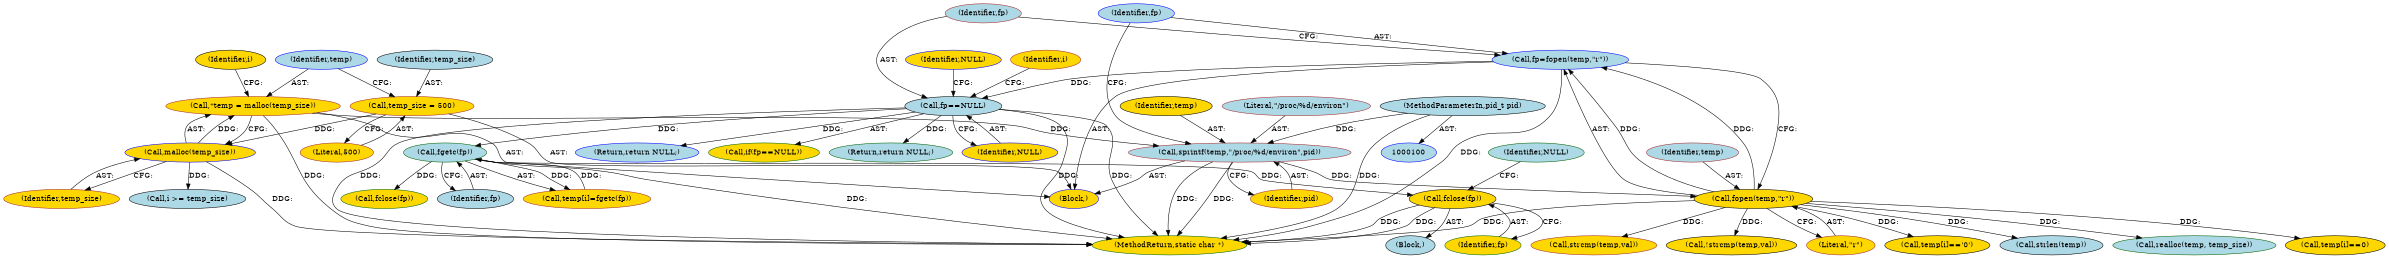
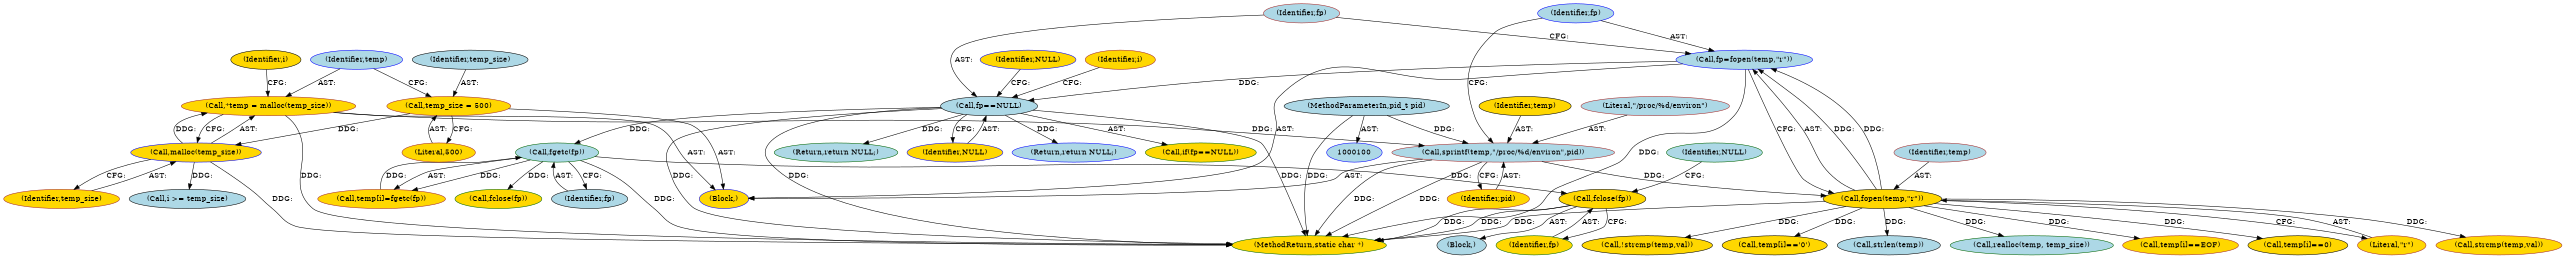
node "(Call,temp[i]==EOF)": added
